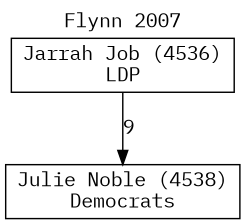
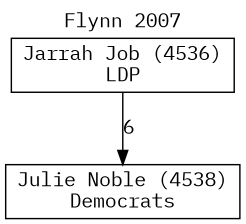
edge "Jarrah Job (4536) LDP" -> "Julie Noble (4538) Democrats": label "9" -> "6"
